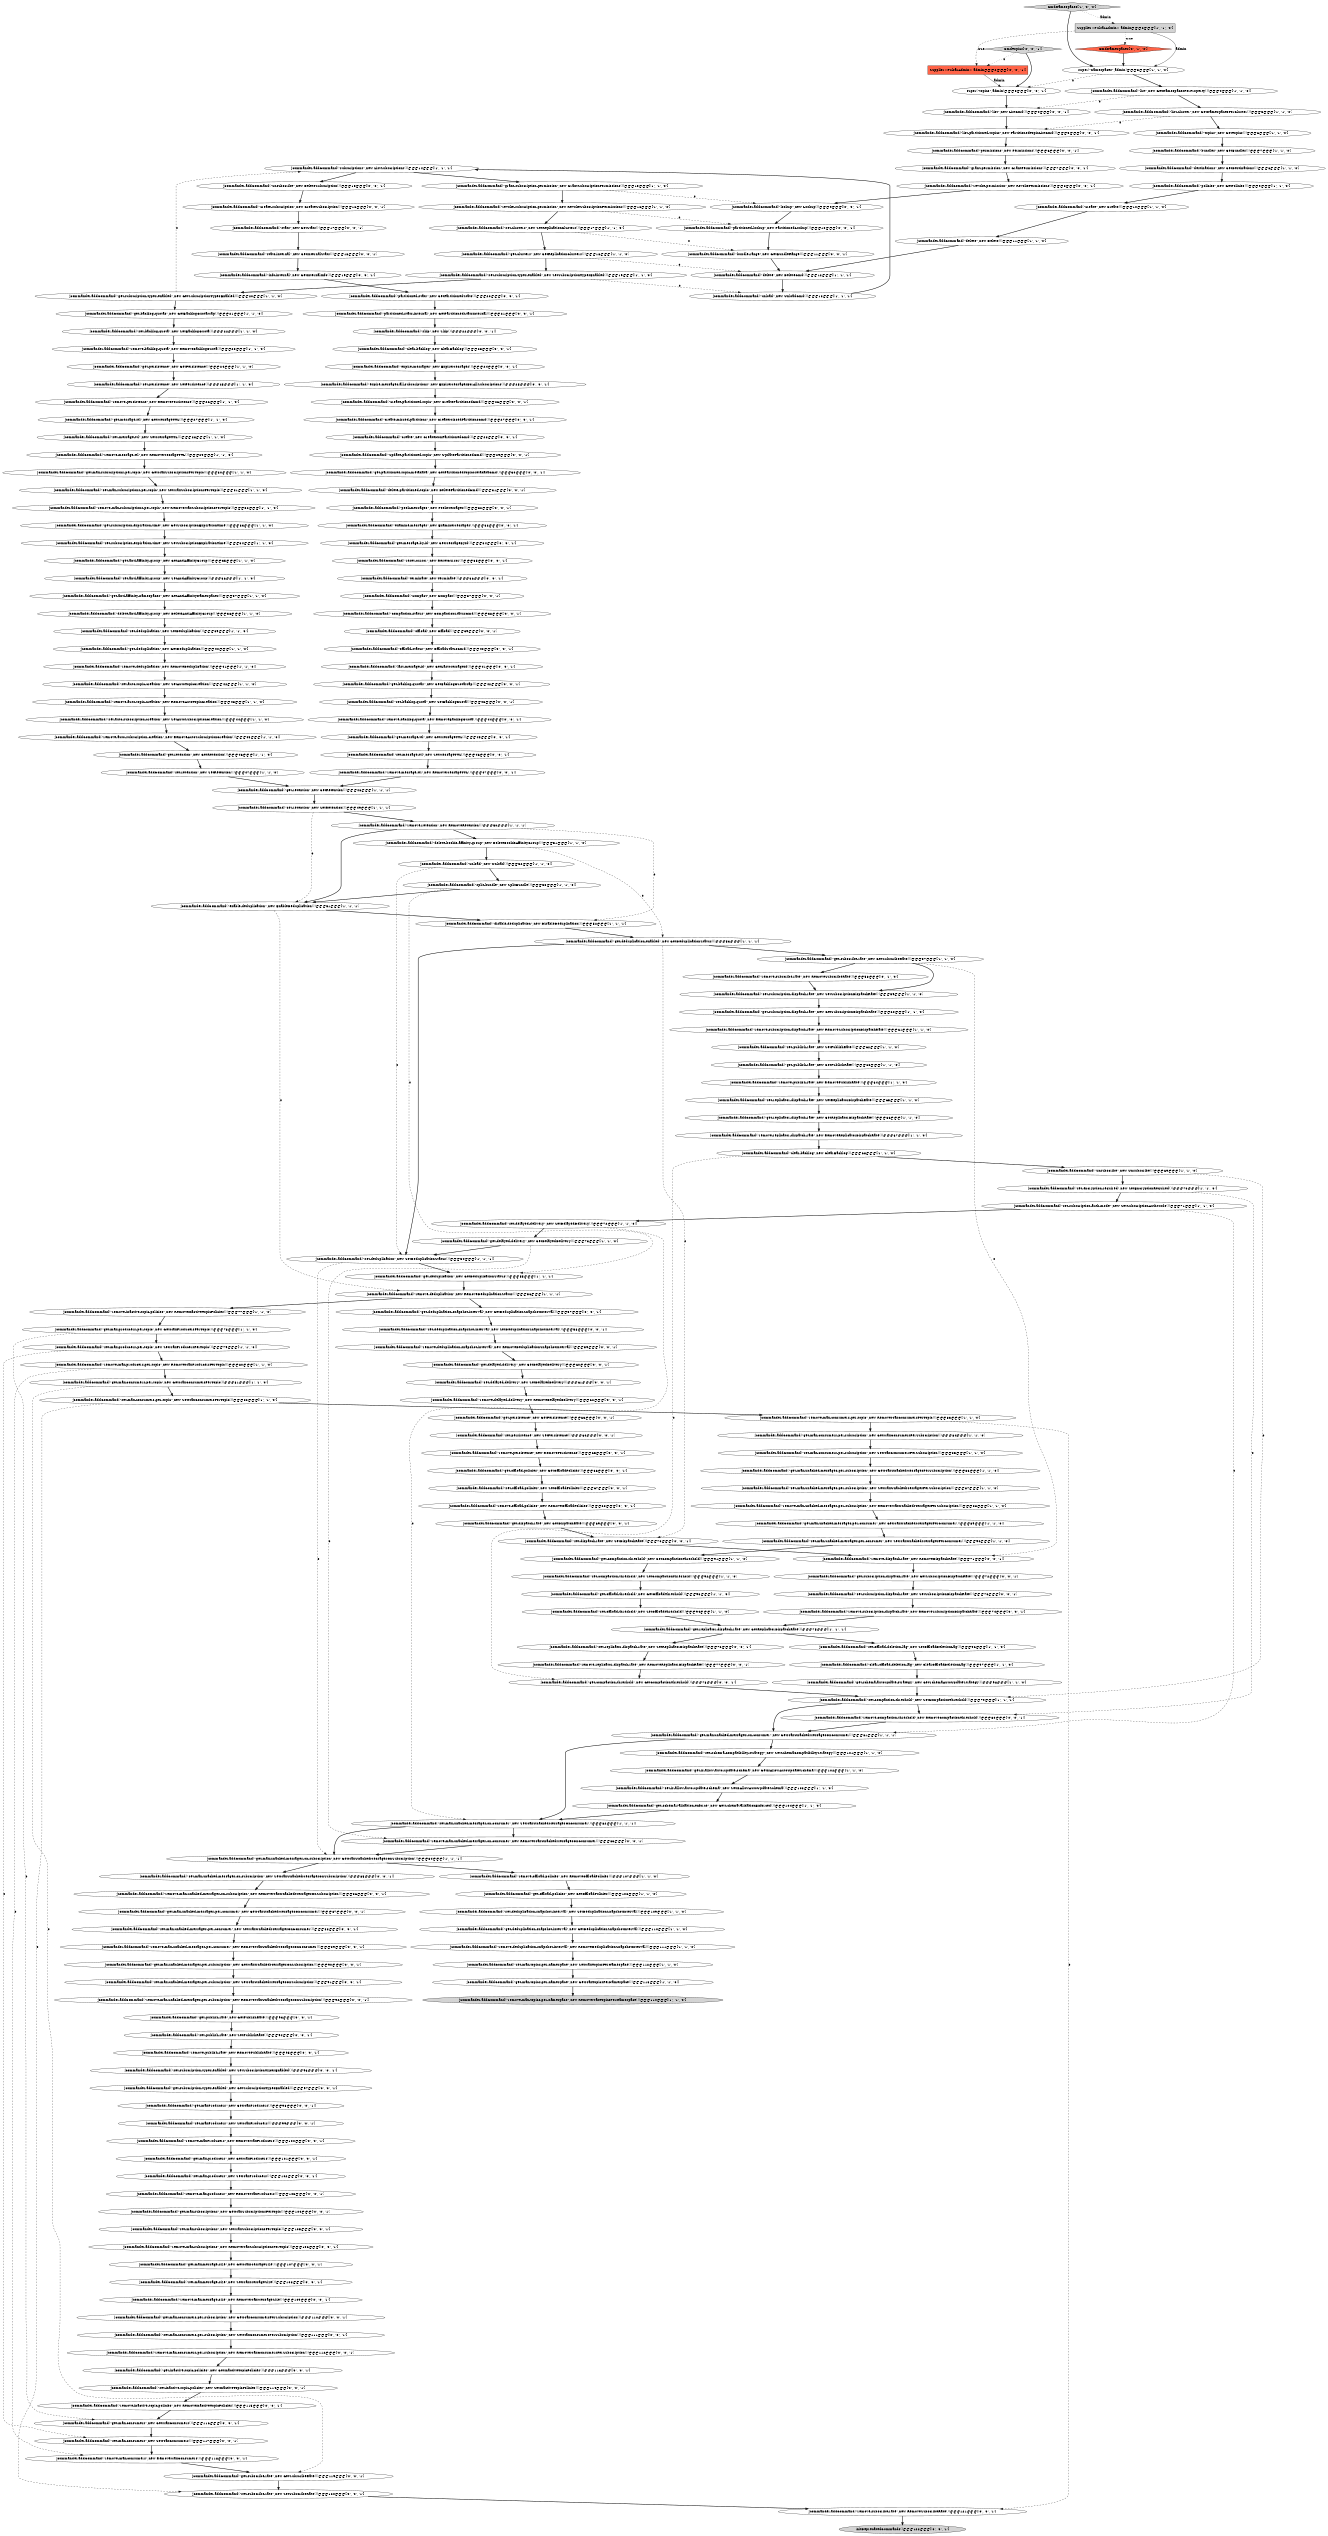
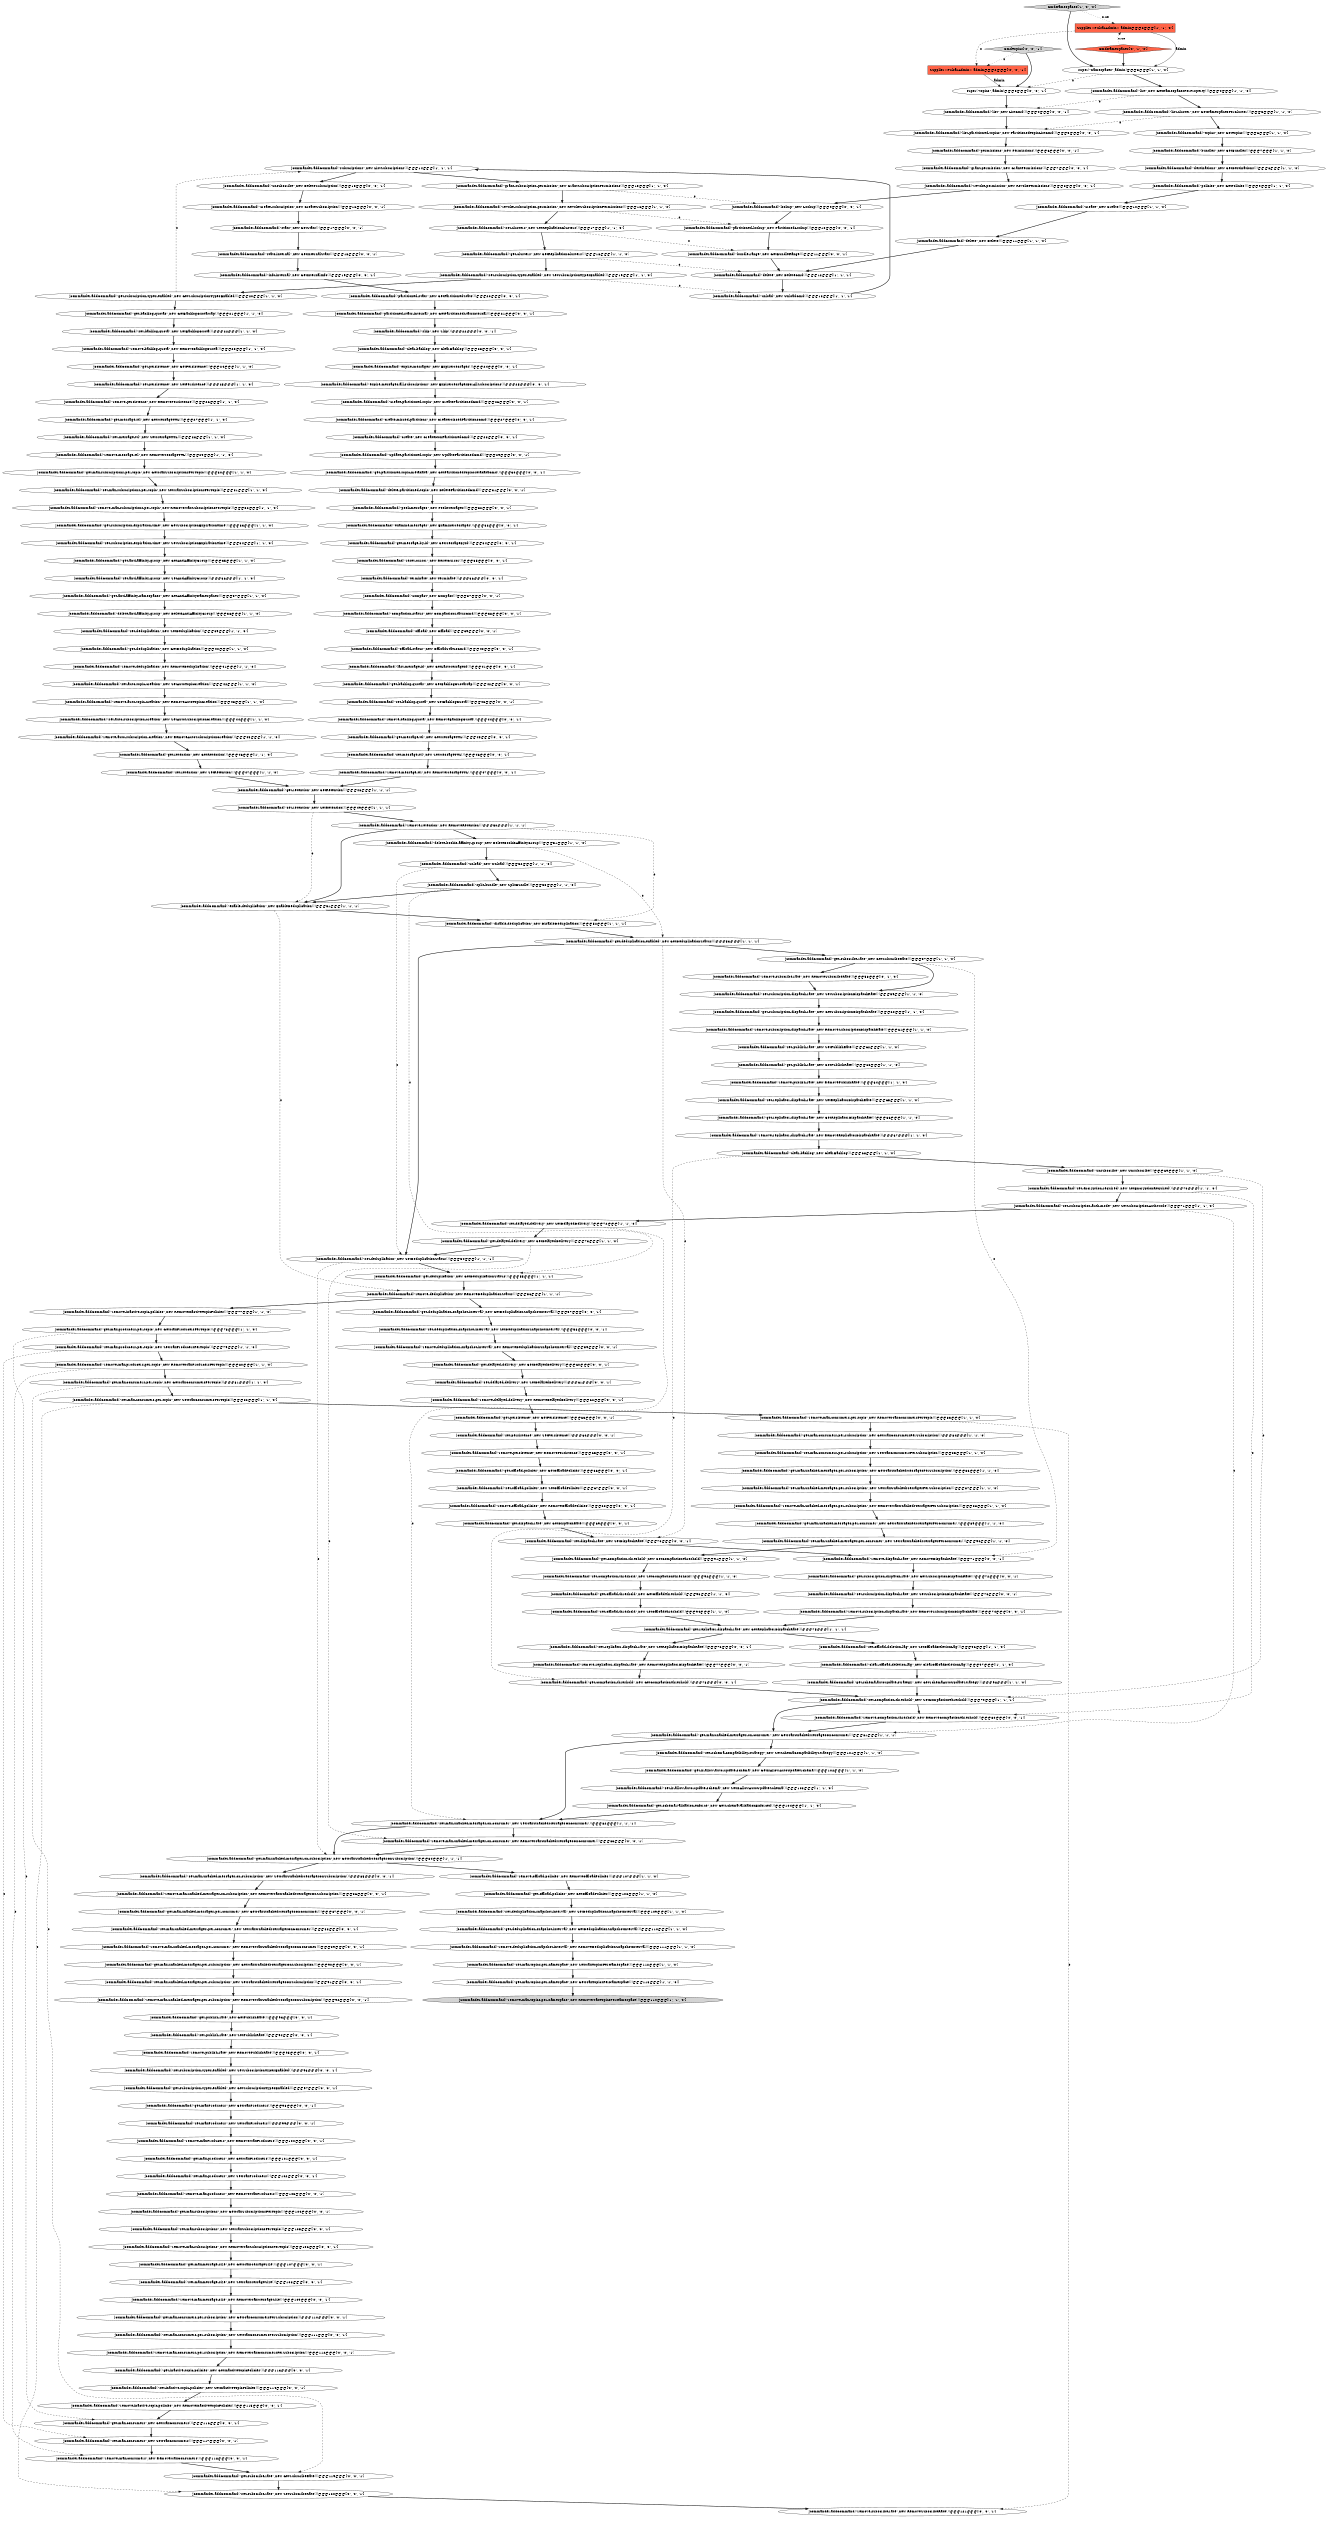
edge "CmdNamespaces['1', '0', '0']" -> "Supplier<PulsarAdmin> admin@@@2@@@['1', '1', '0']": label "admin" -> "true"
node "Supplier<PulsarAdmin> admin@@@2@@@['1', '1', '0']": fillcolor lightgray -> tomato
edge "Supplier<PulsarAdmin> admin@@@2@@@['1', '1', '0']" -> "CmdNamespaces['0', '1', '0']": reversed
edge "Supplier<PulsarAdmin> admin@@@2@@@['1', '1', '0']" -> "Supplier<PulsarAdmin> admin@@@2@@@['0', '0', '1']": label "true" -> "0"
node "initDeprecatedCommands()@@@122@@@['0', '0', '1']": removed
